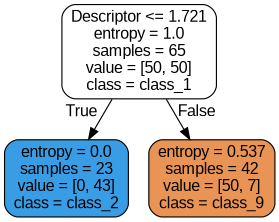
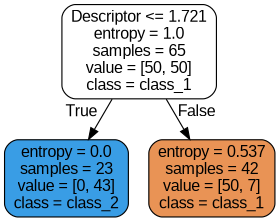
node "entropy = 0.537 samples = 42 value = [50, 7] class = class_9": label "entropy = 0.537 samples = 42 value = [50, 7] class = class_9" -> "entropy = 0.537 samples = 42 value = [50, 7] class = class_1"
